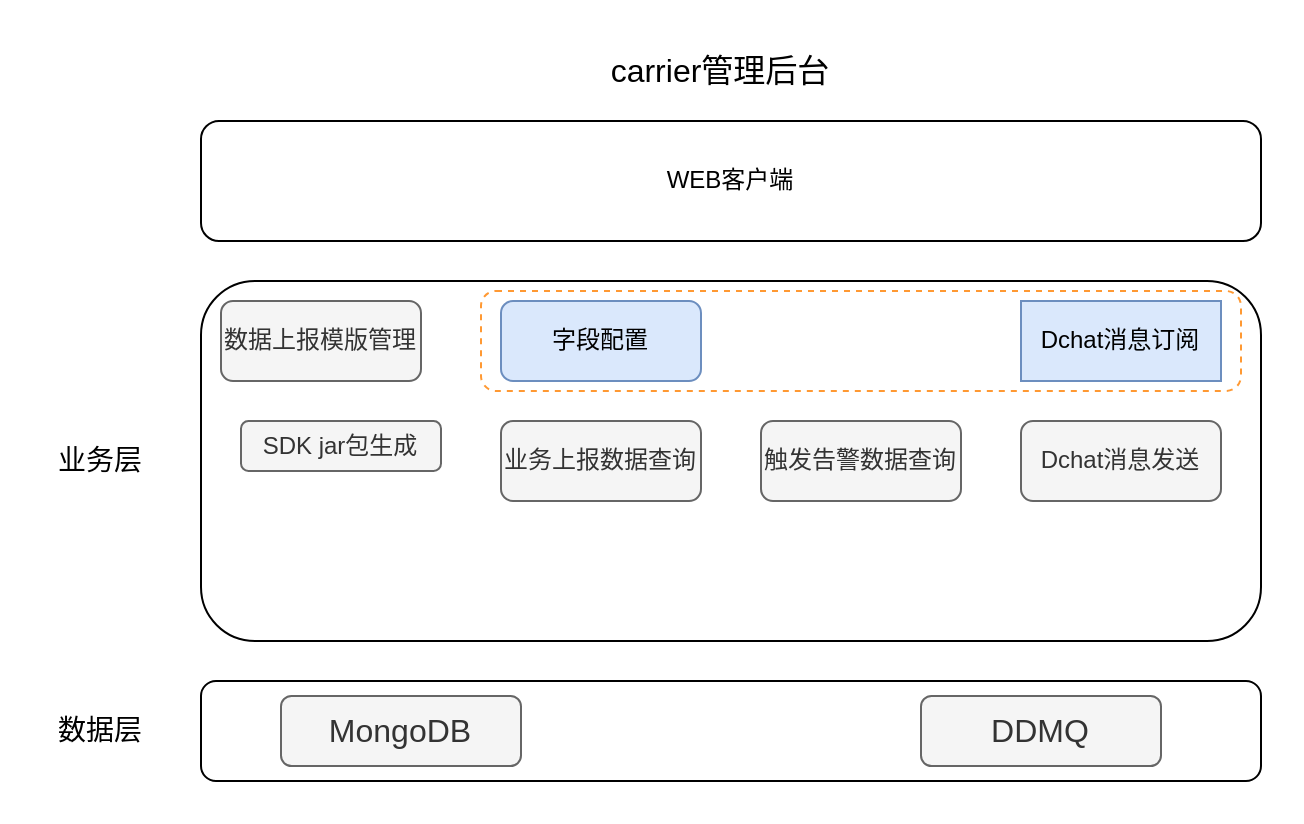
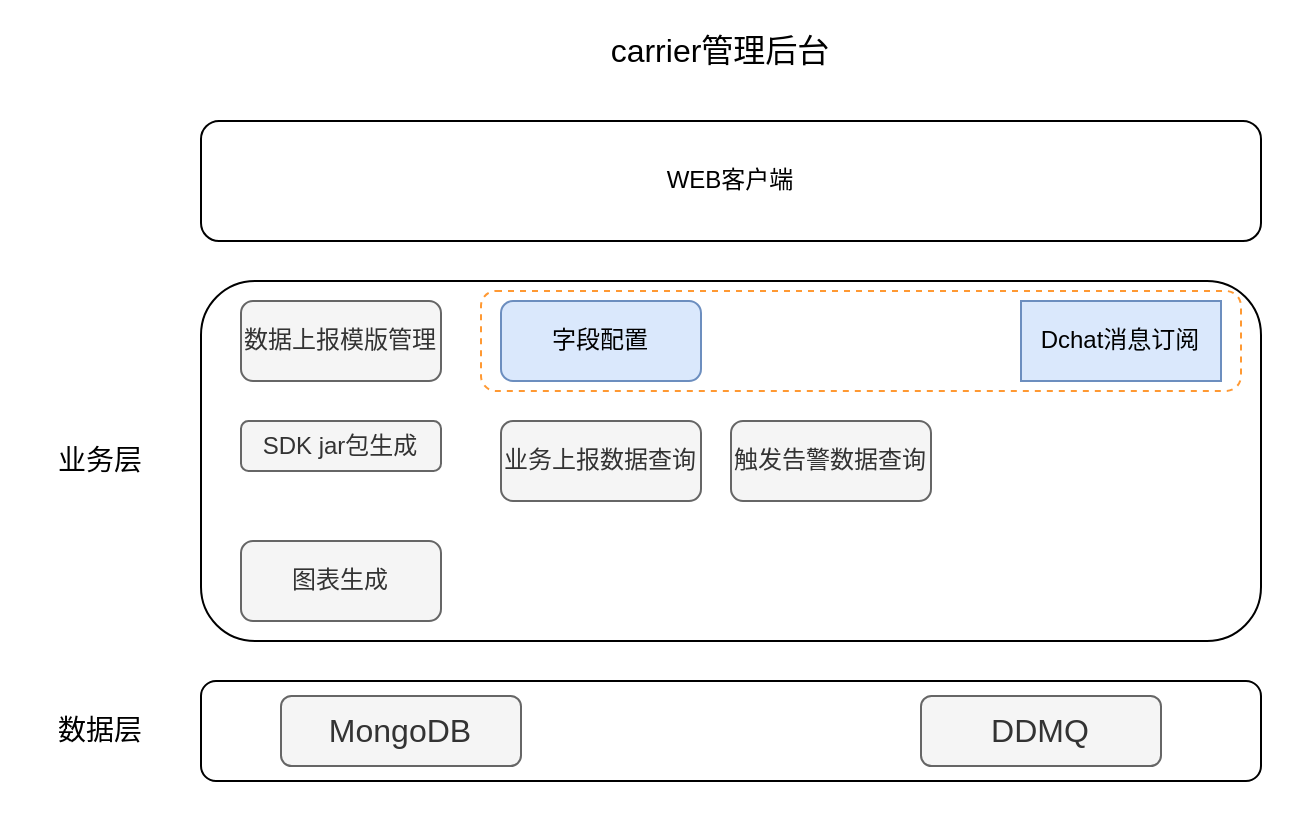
node "carrier管理后台": moved (721, 71) -> (721, 51)
node "数据上报模版管理": moved (321, 341) -> (341, 341)
node "触发告警数据查询": moved (861, 461) -> (831, 461)
node "Dchat消息发送": removed
node "图表生成": added
